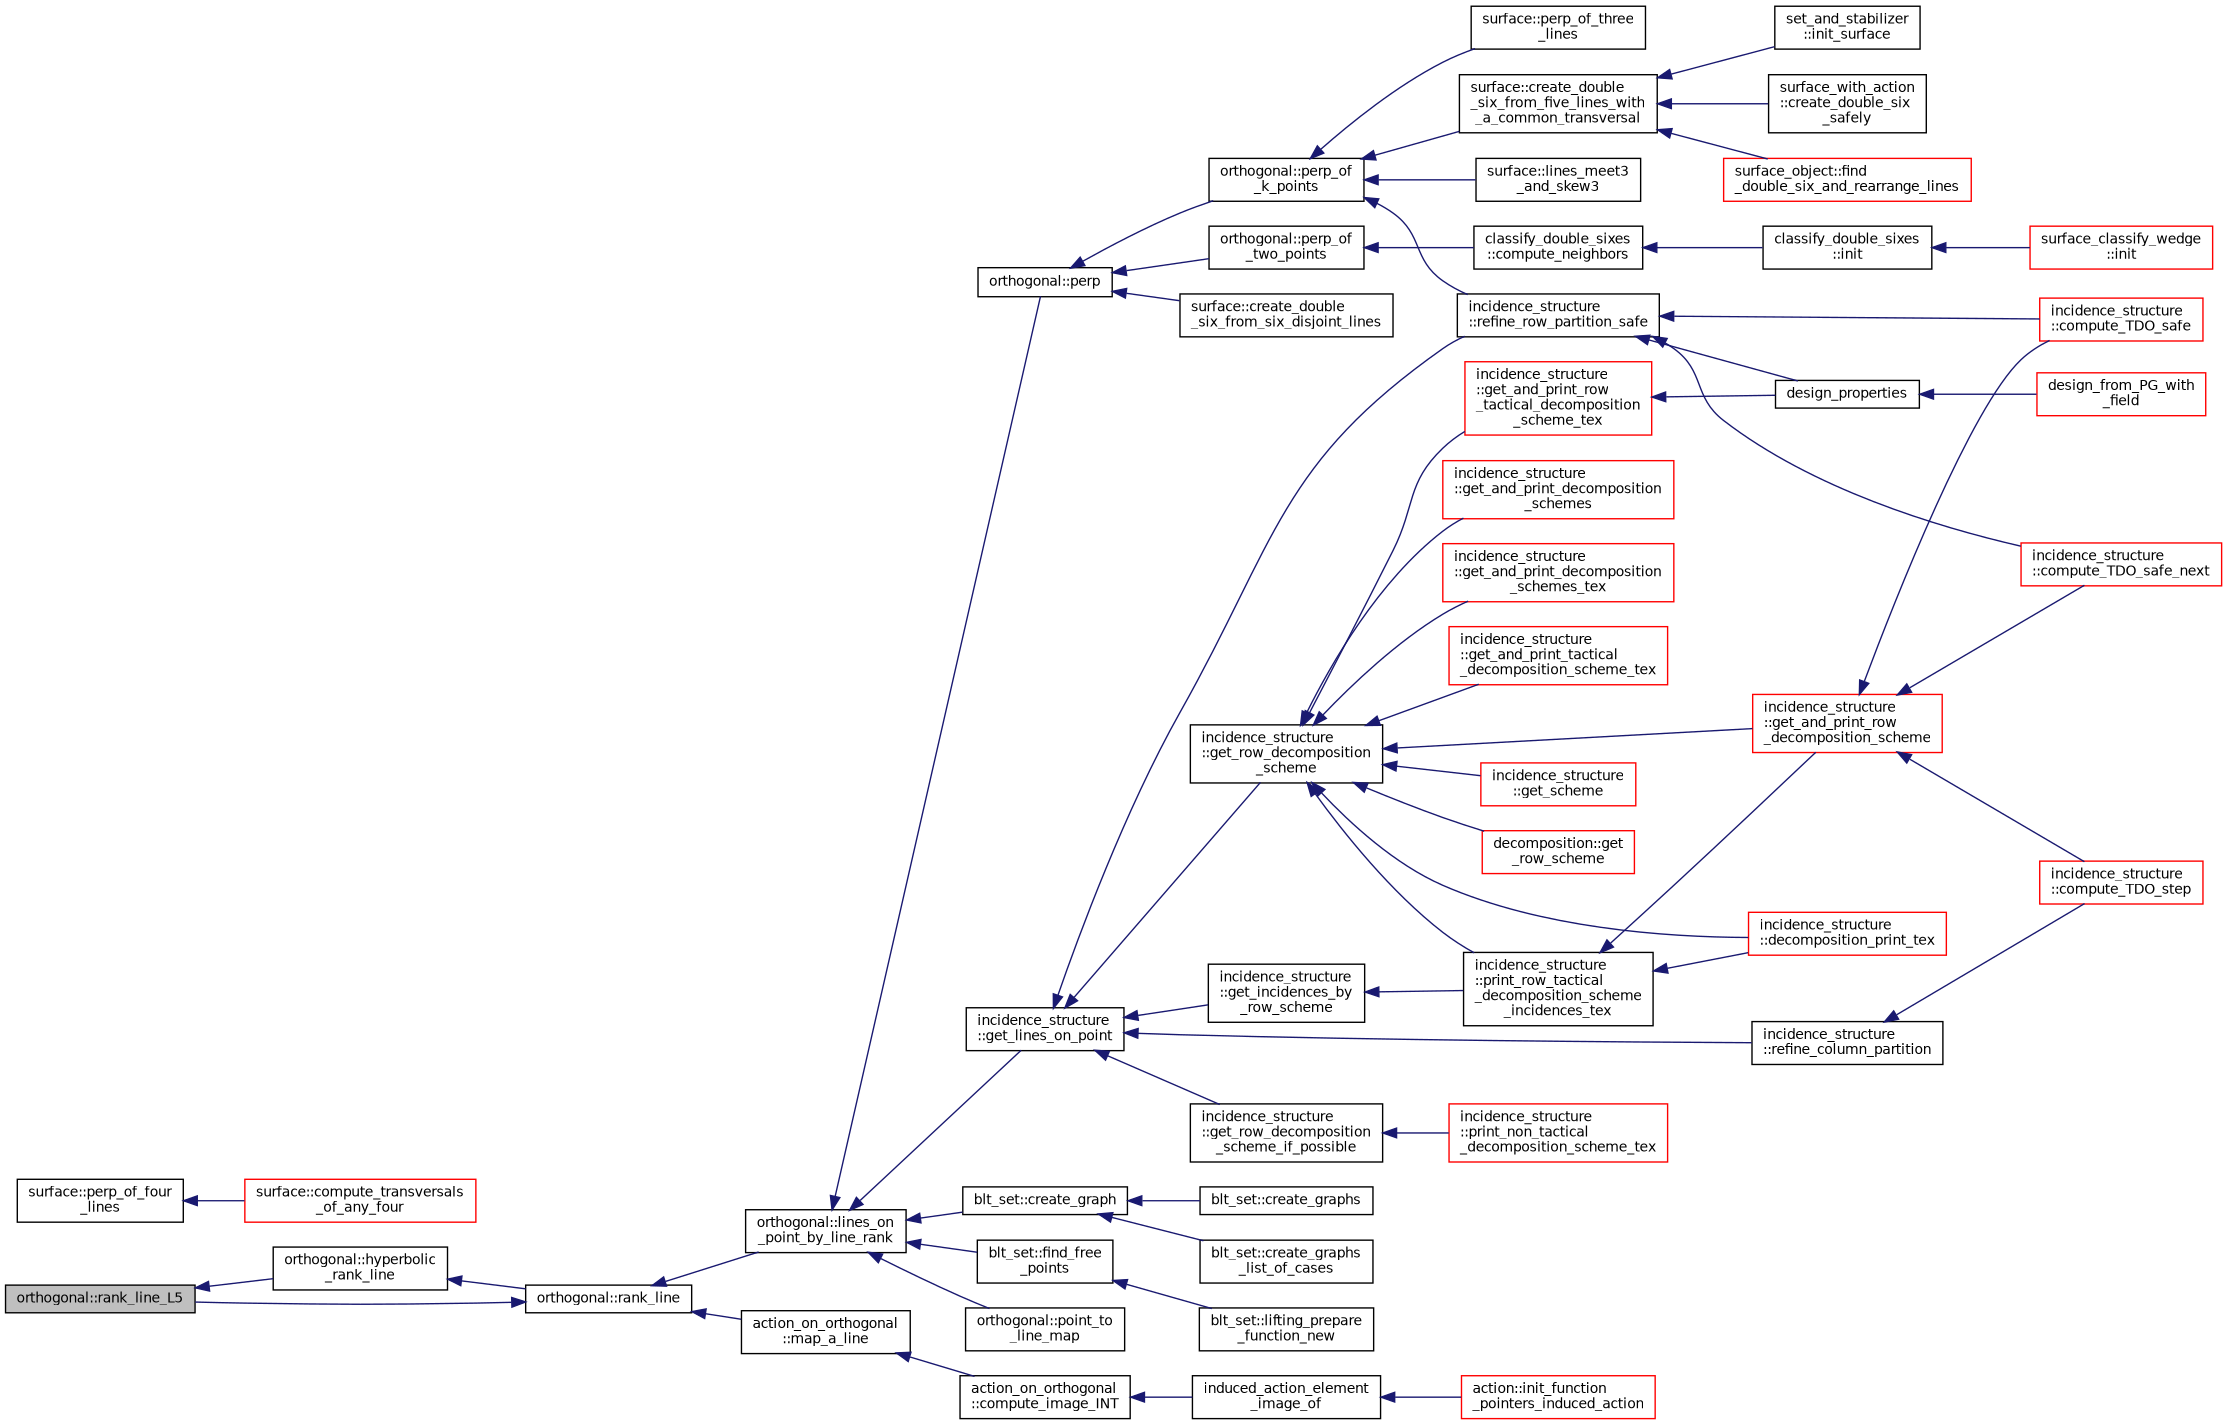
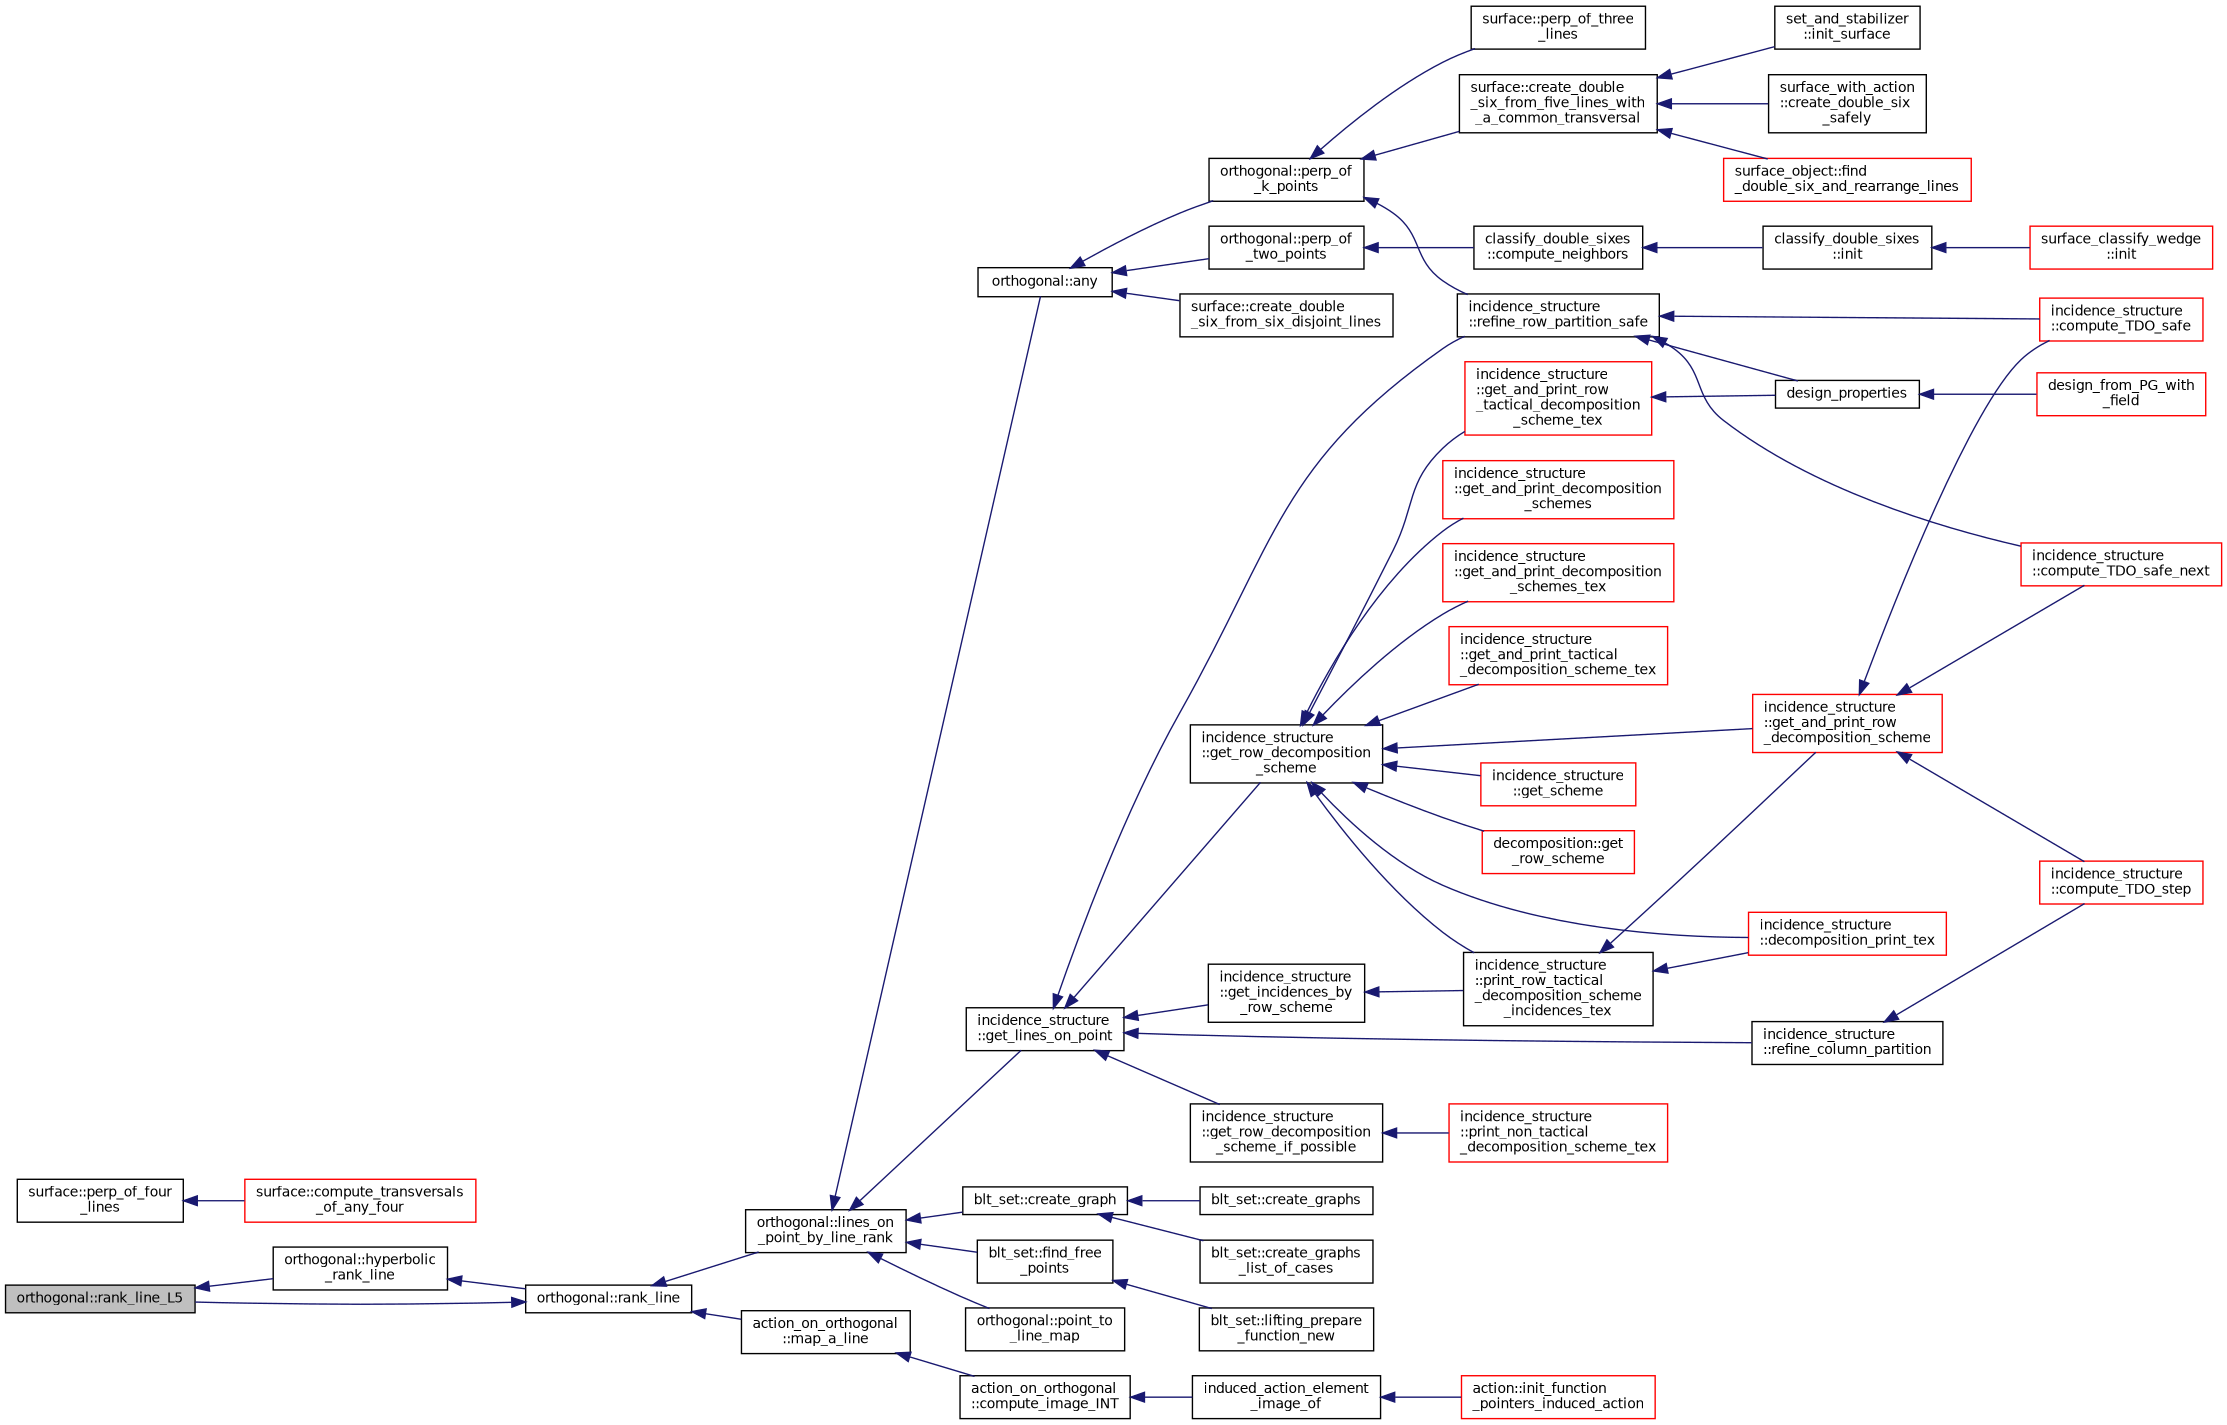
node "surface::lines_meet3 _and_skew3": removed
node "orthogonal::perp": label "orthogonal::perp" -> "orthogonal::any"
